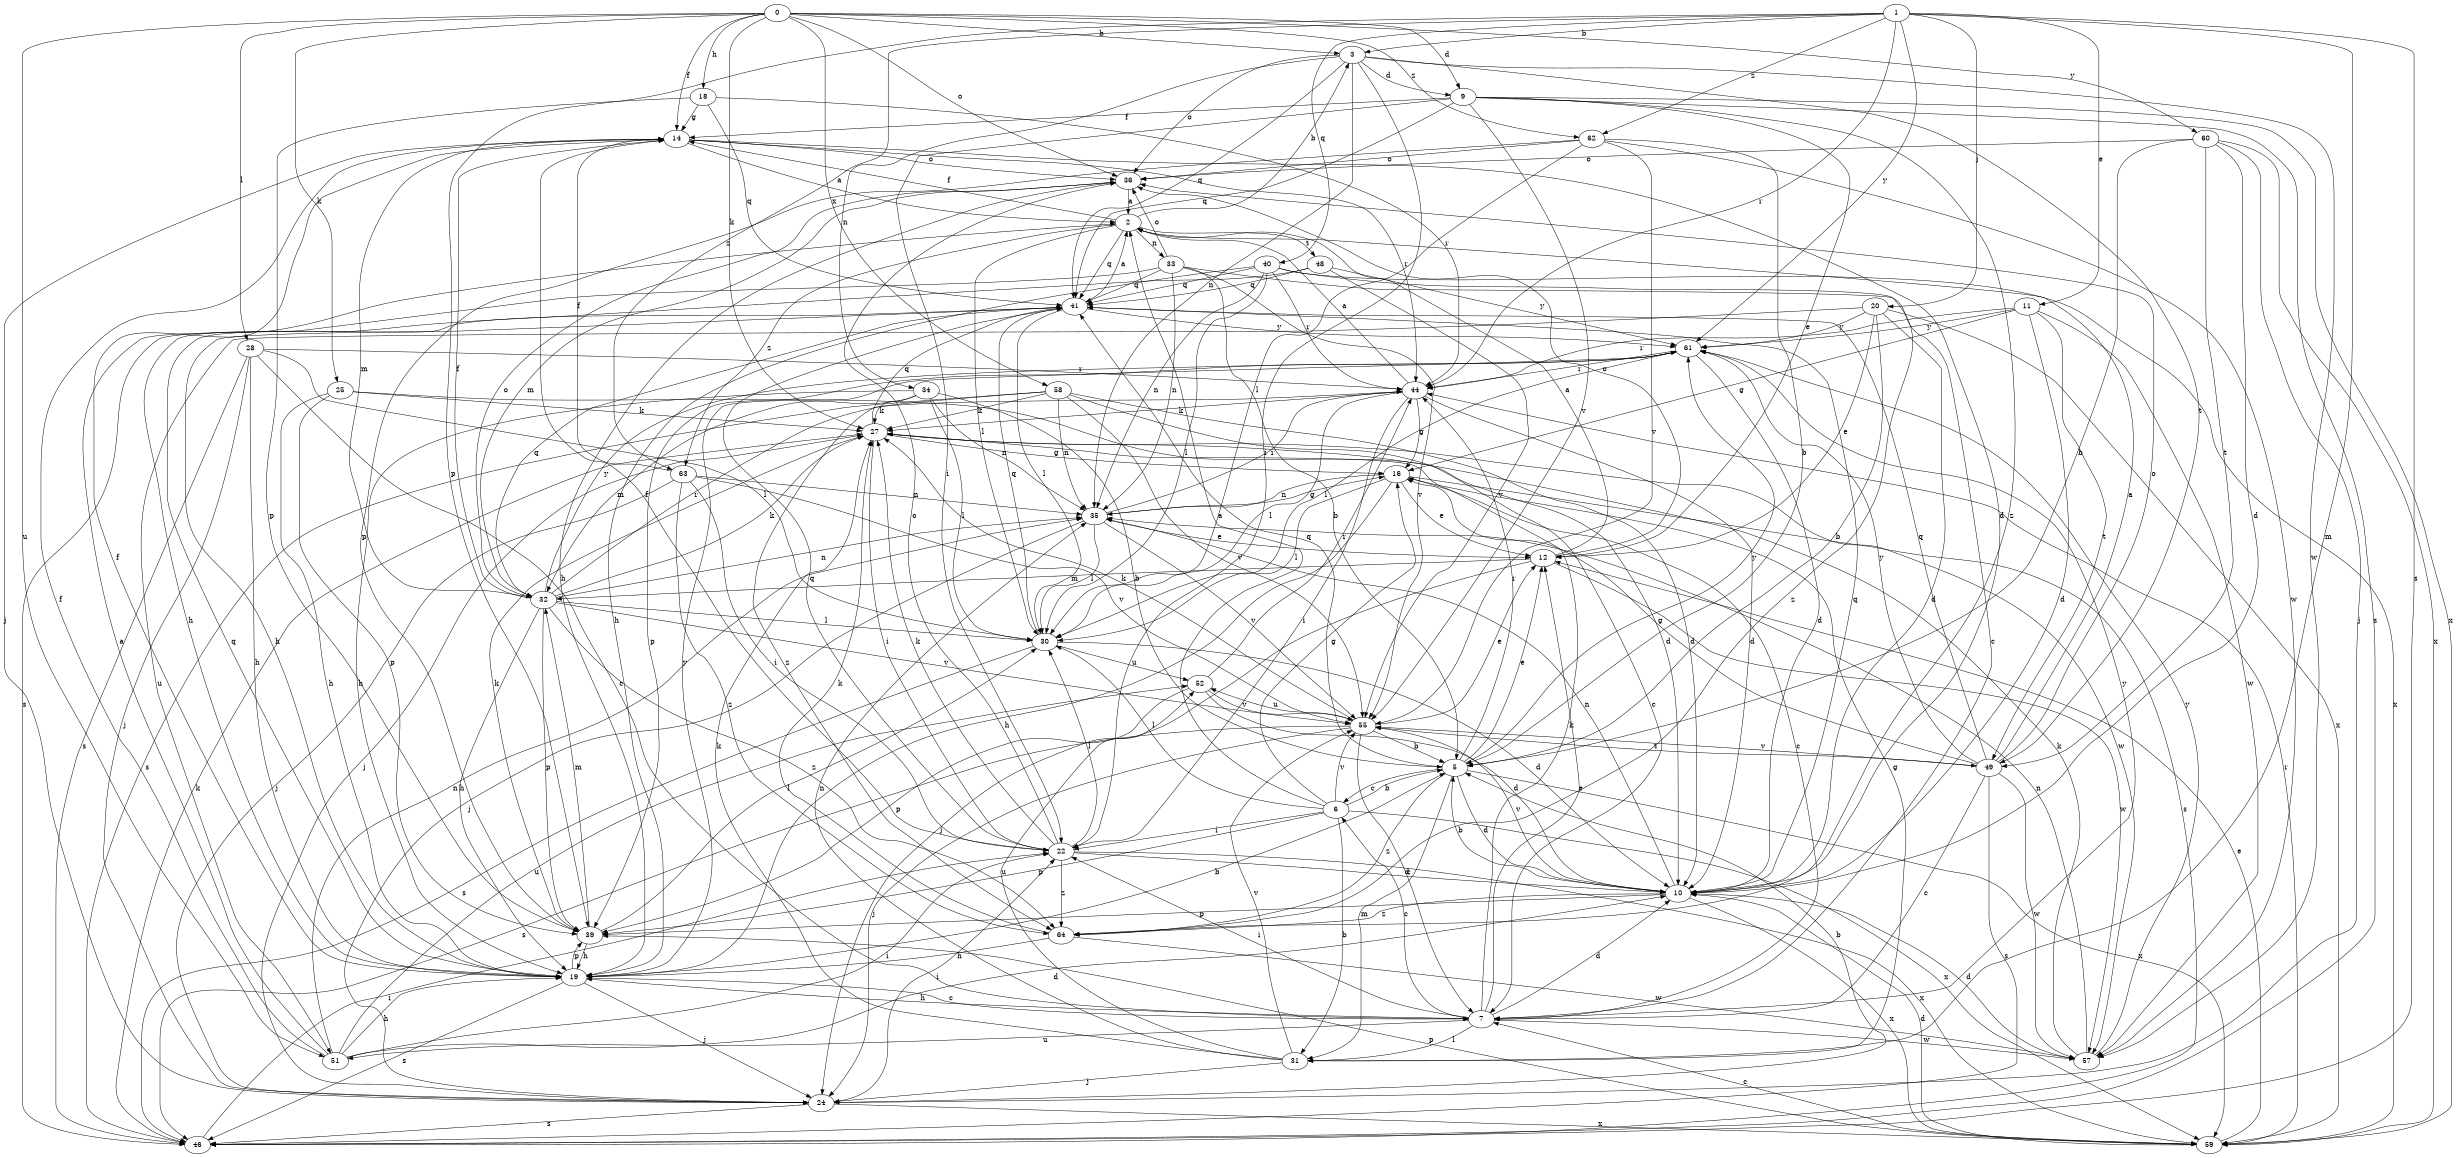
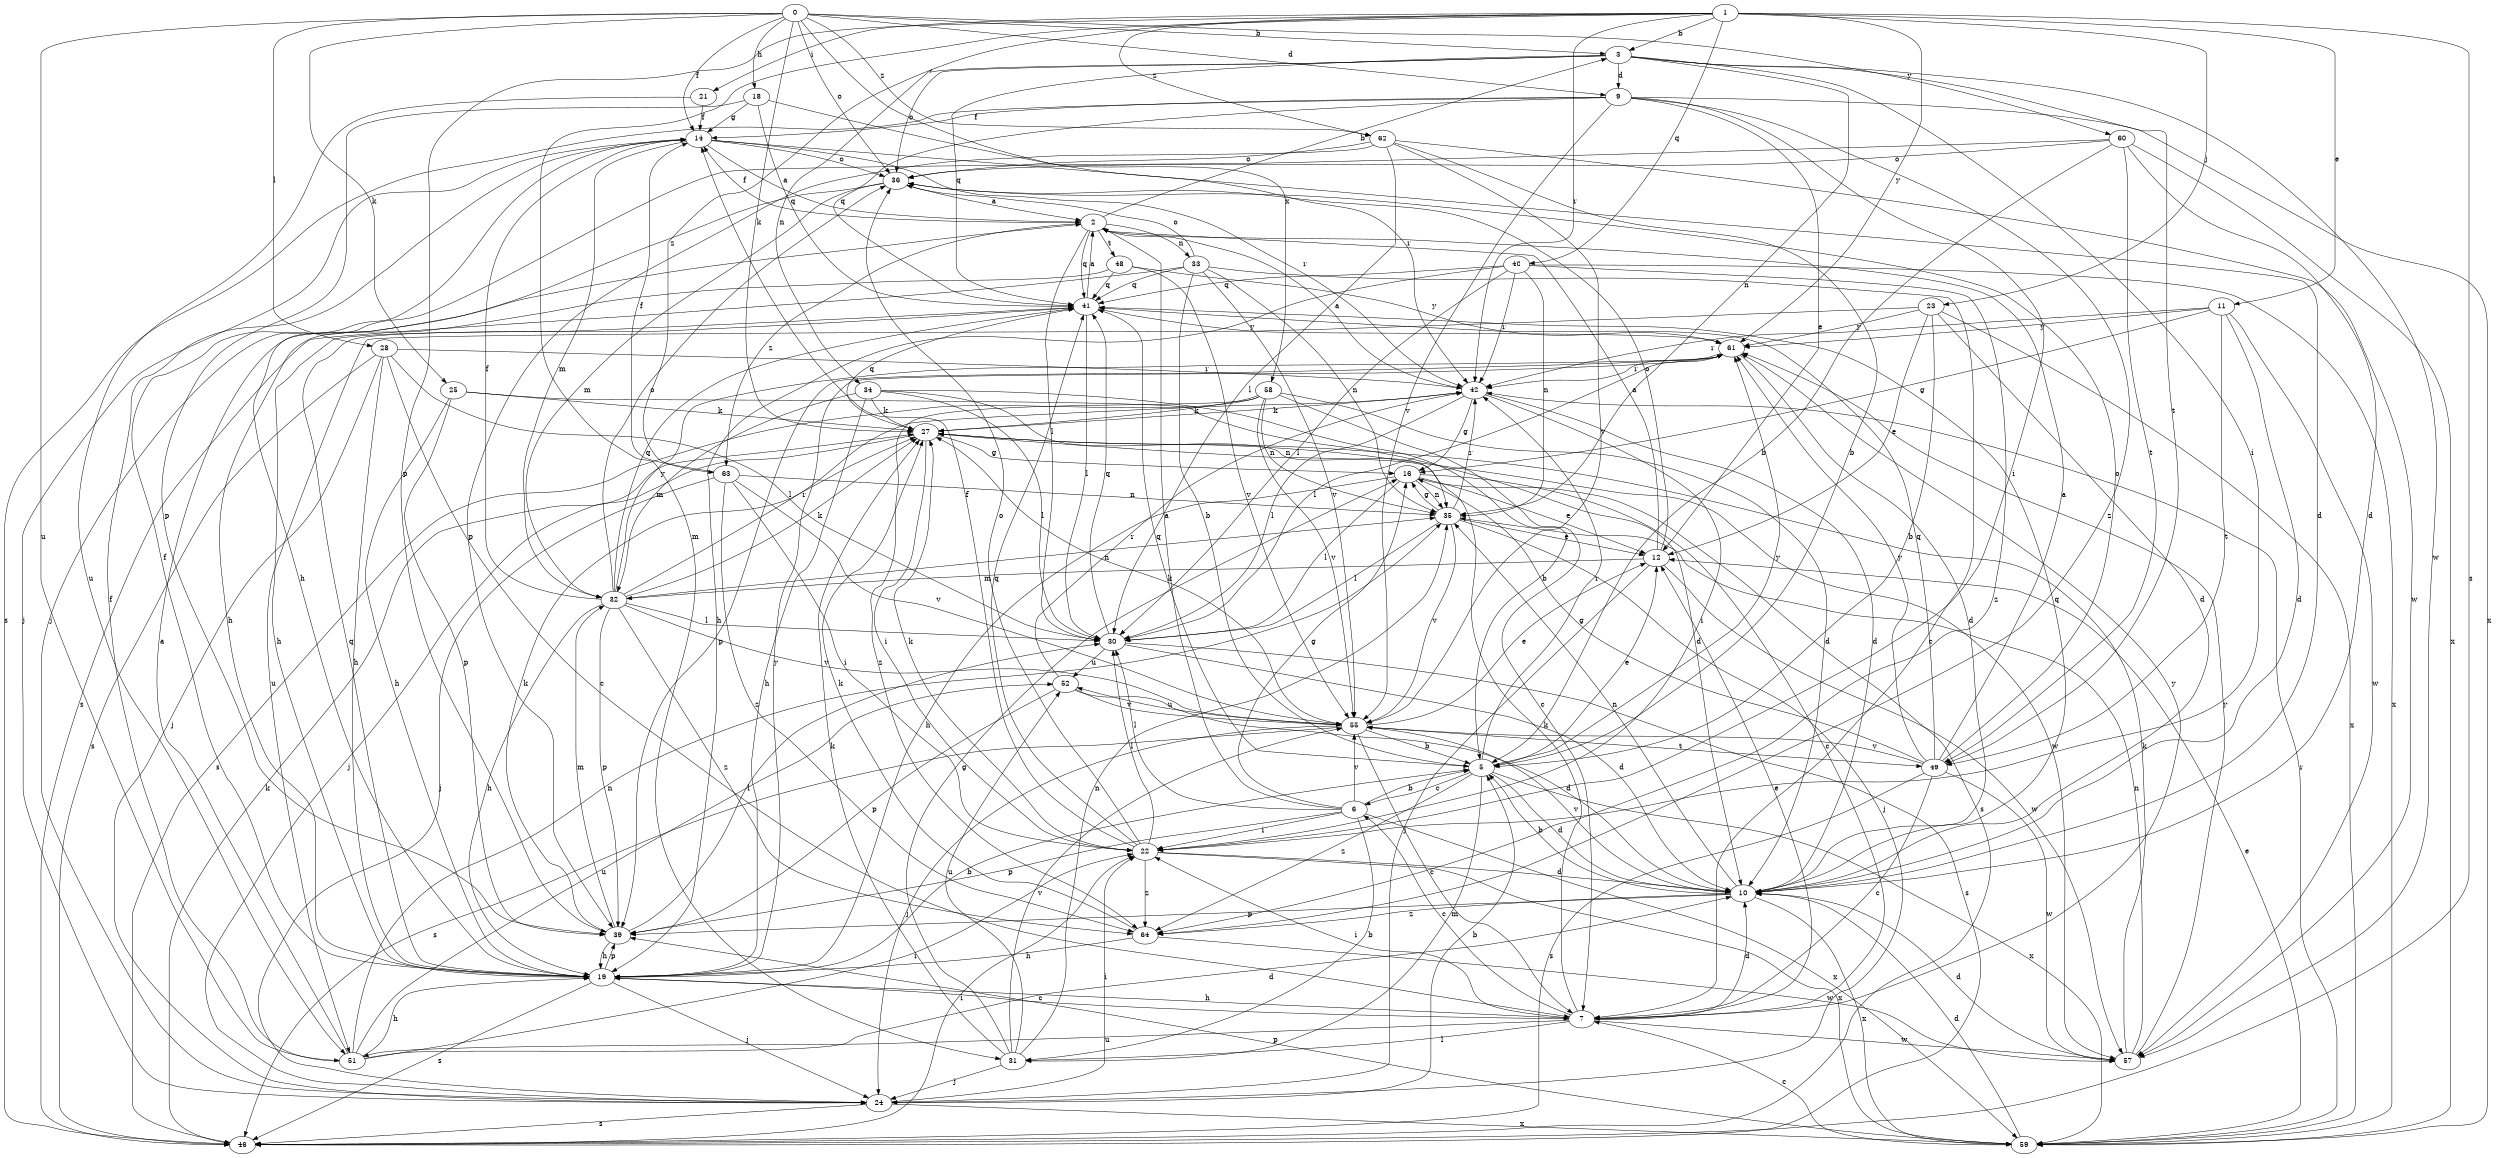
node "21": added
node "20": label "20" -> "23"
node "44": label "44" -> "42"
